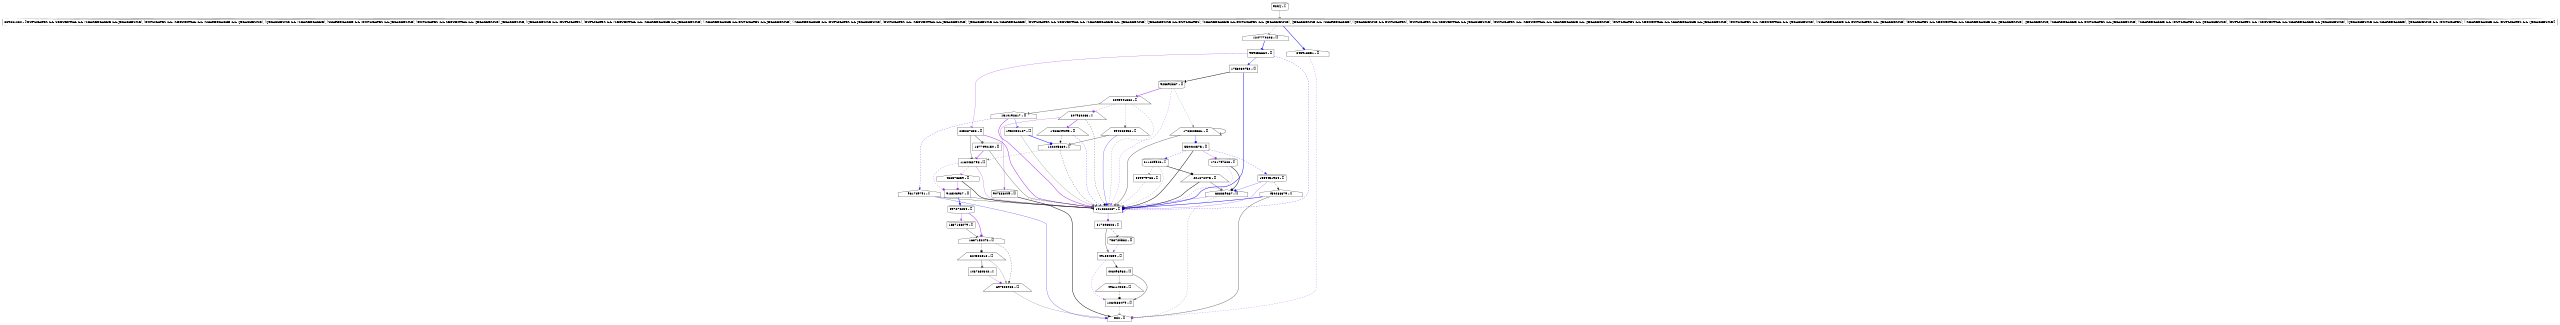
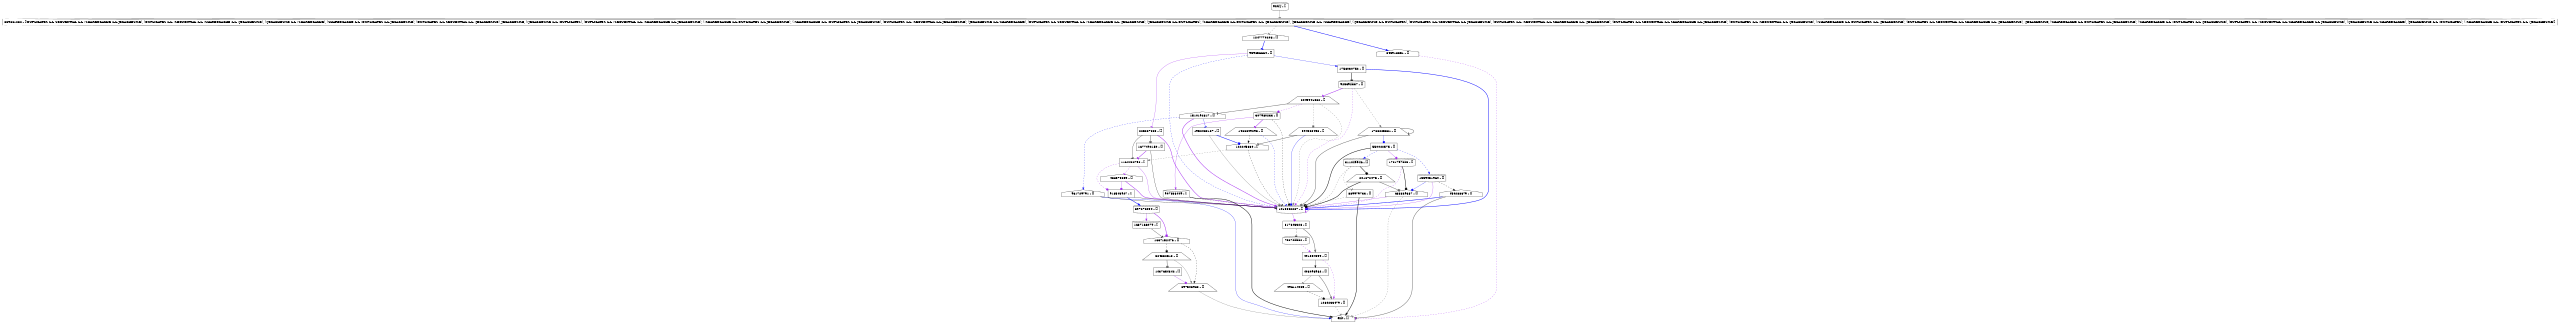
node "307980233 - []": shape trapezium -> cylinder
edge "438573859 - []" -> "1418882287 - []": color black -> purple
edge "889979733 - []" -> "exit - []": added
